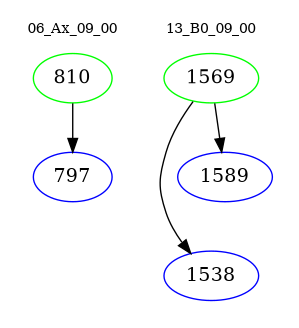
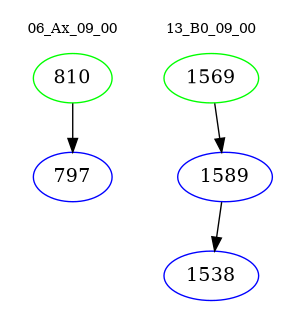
edge "1569" -> "1538": now "1589" -> "1538"
